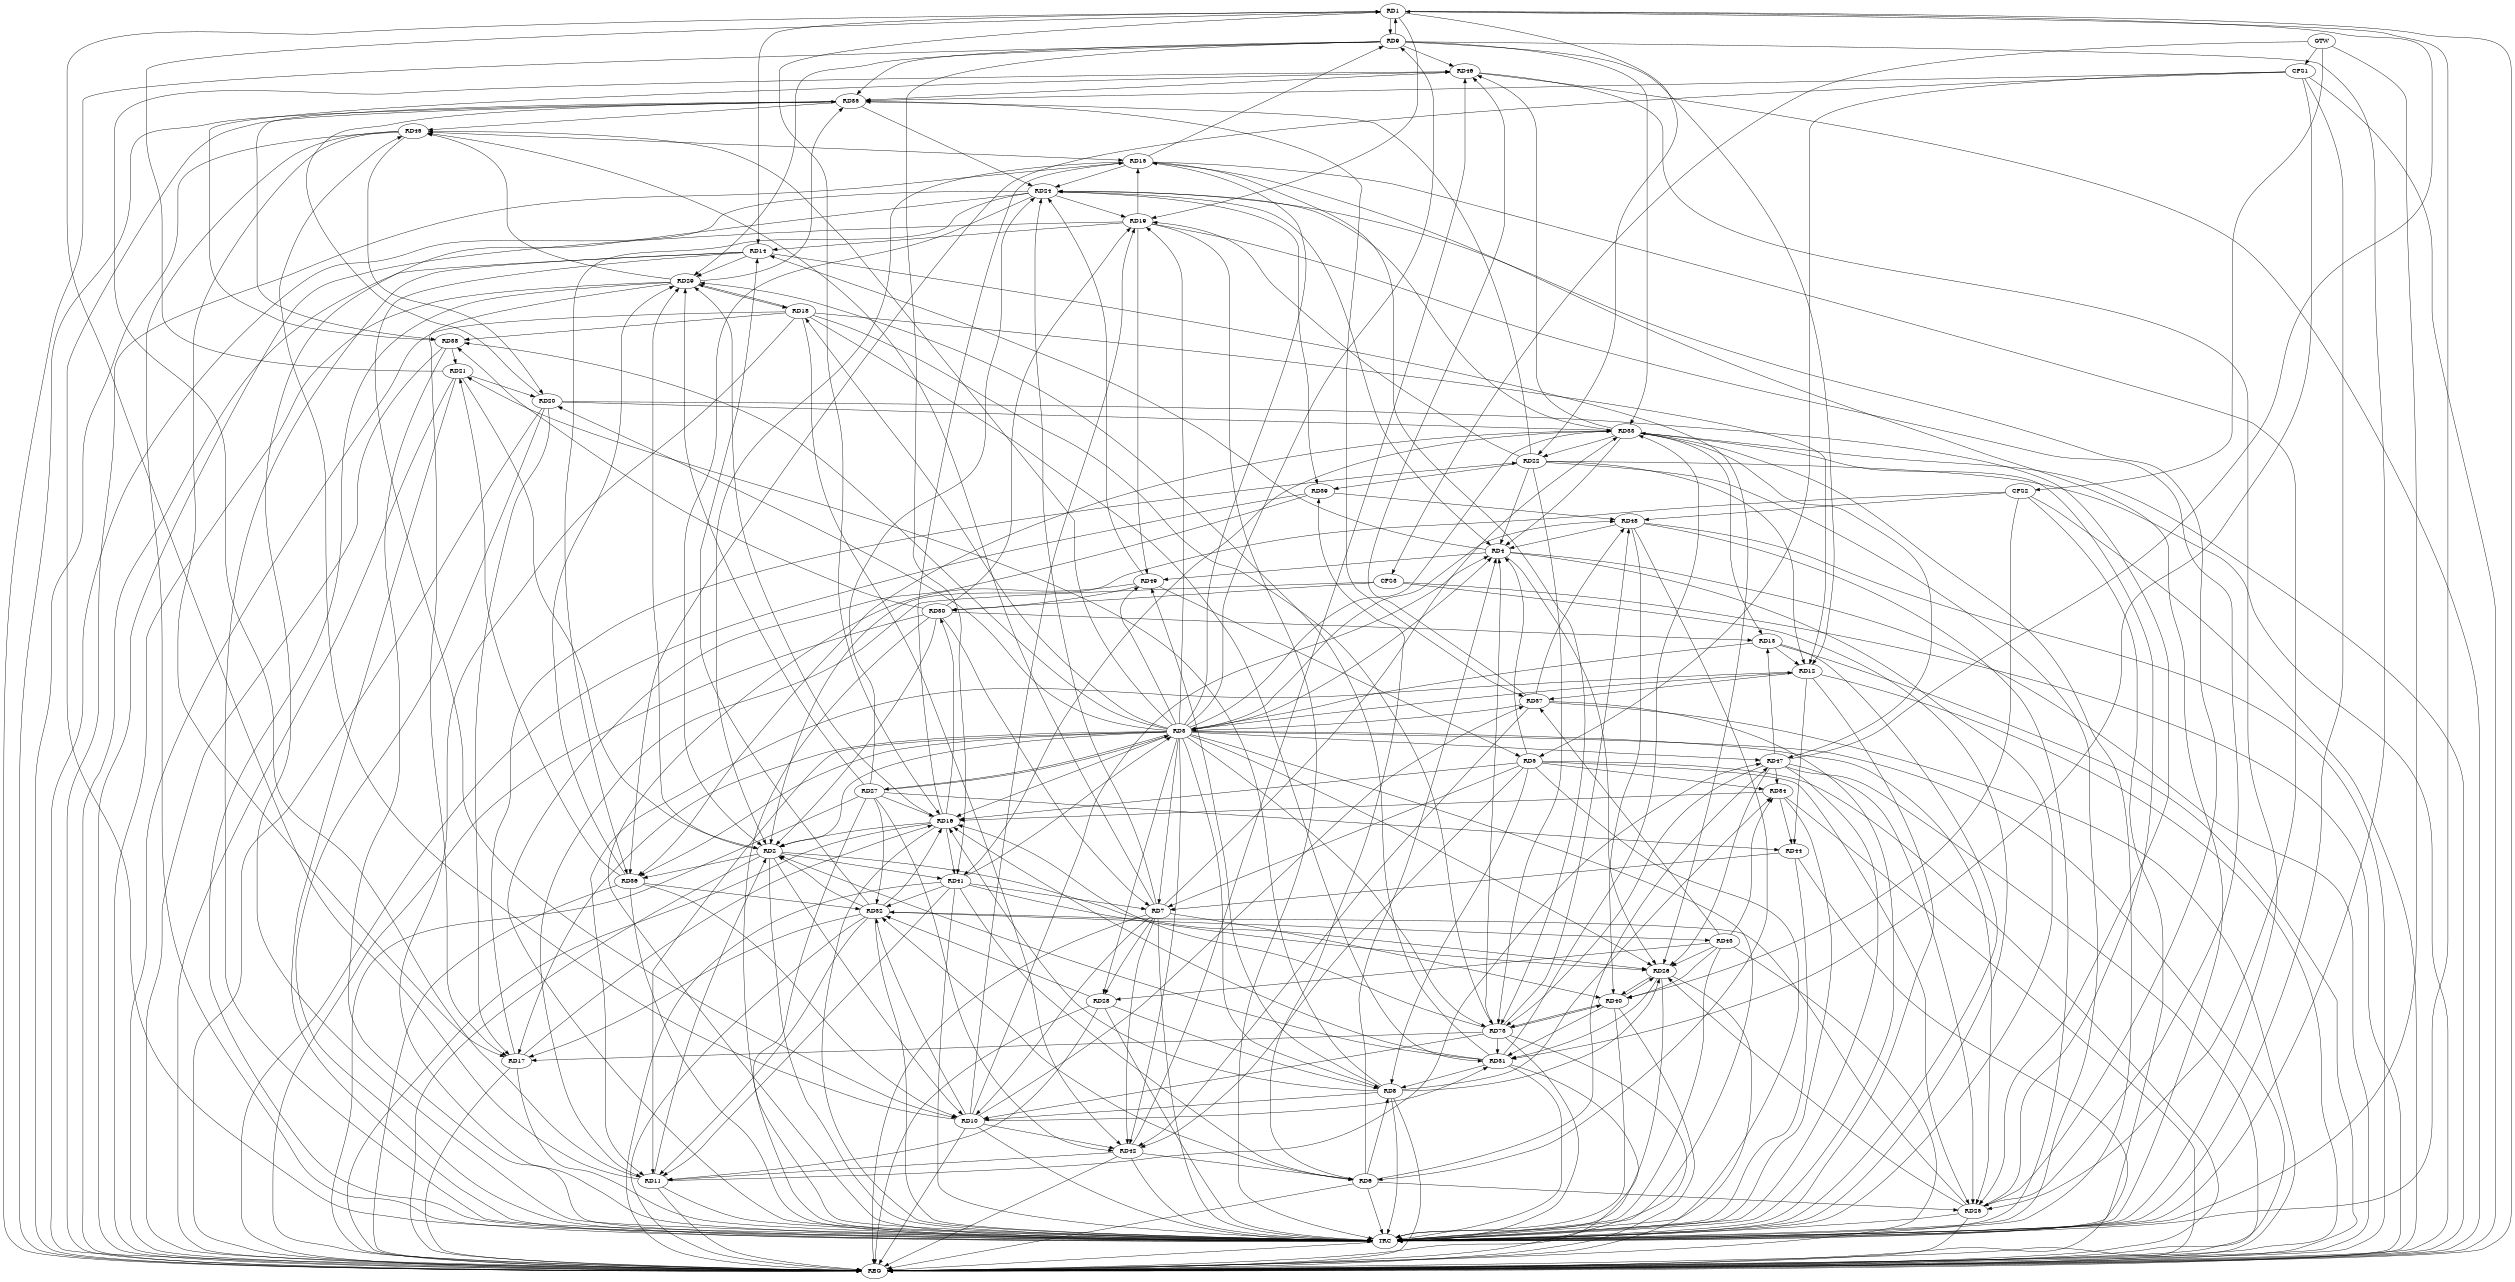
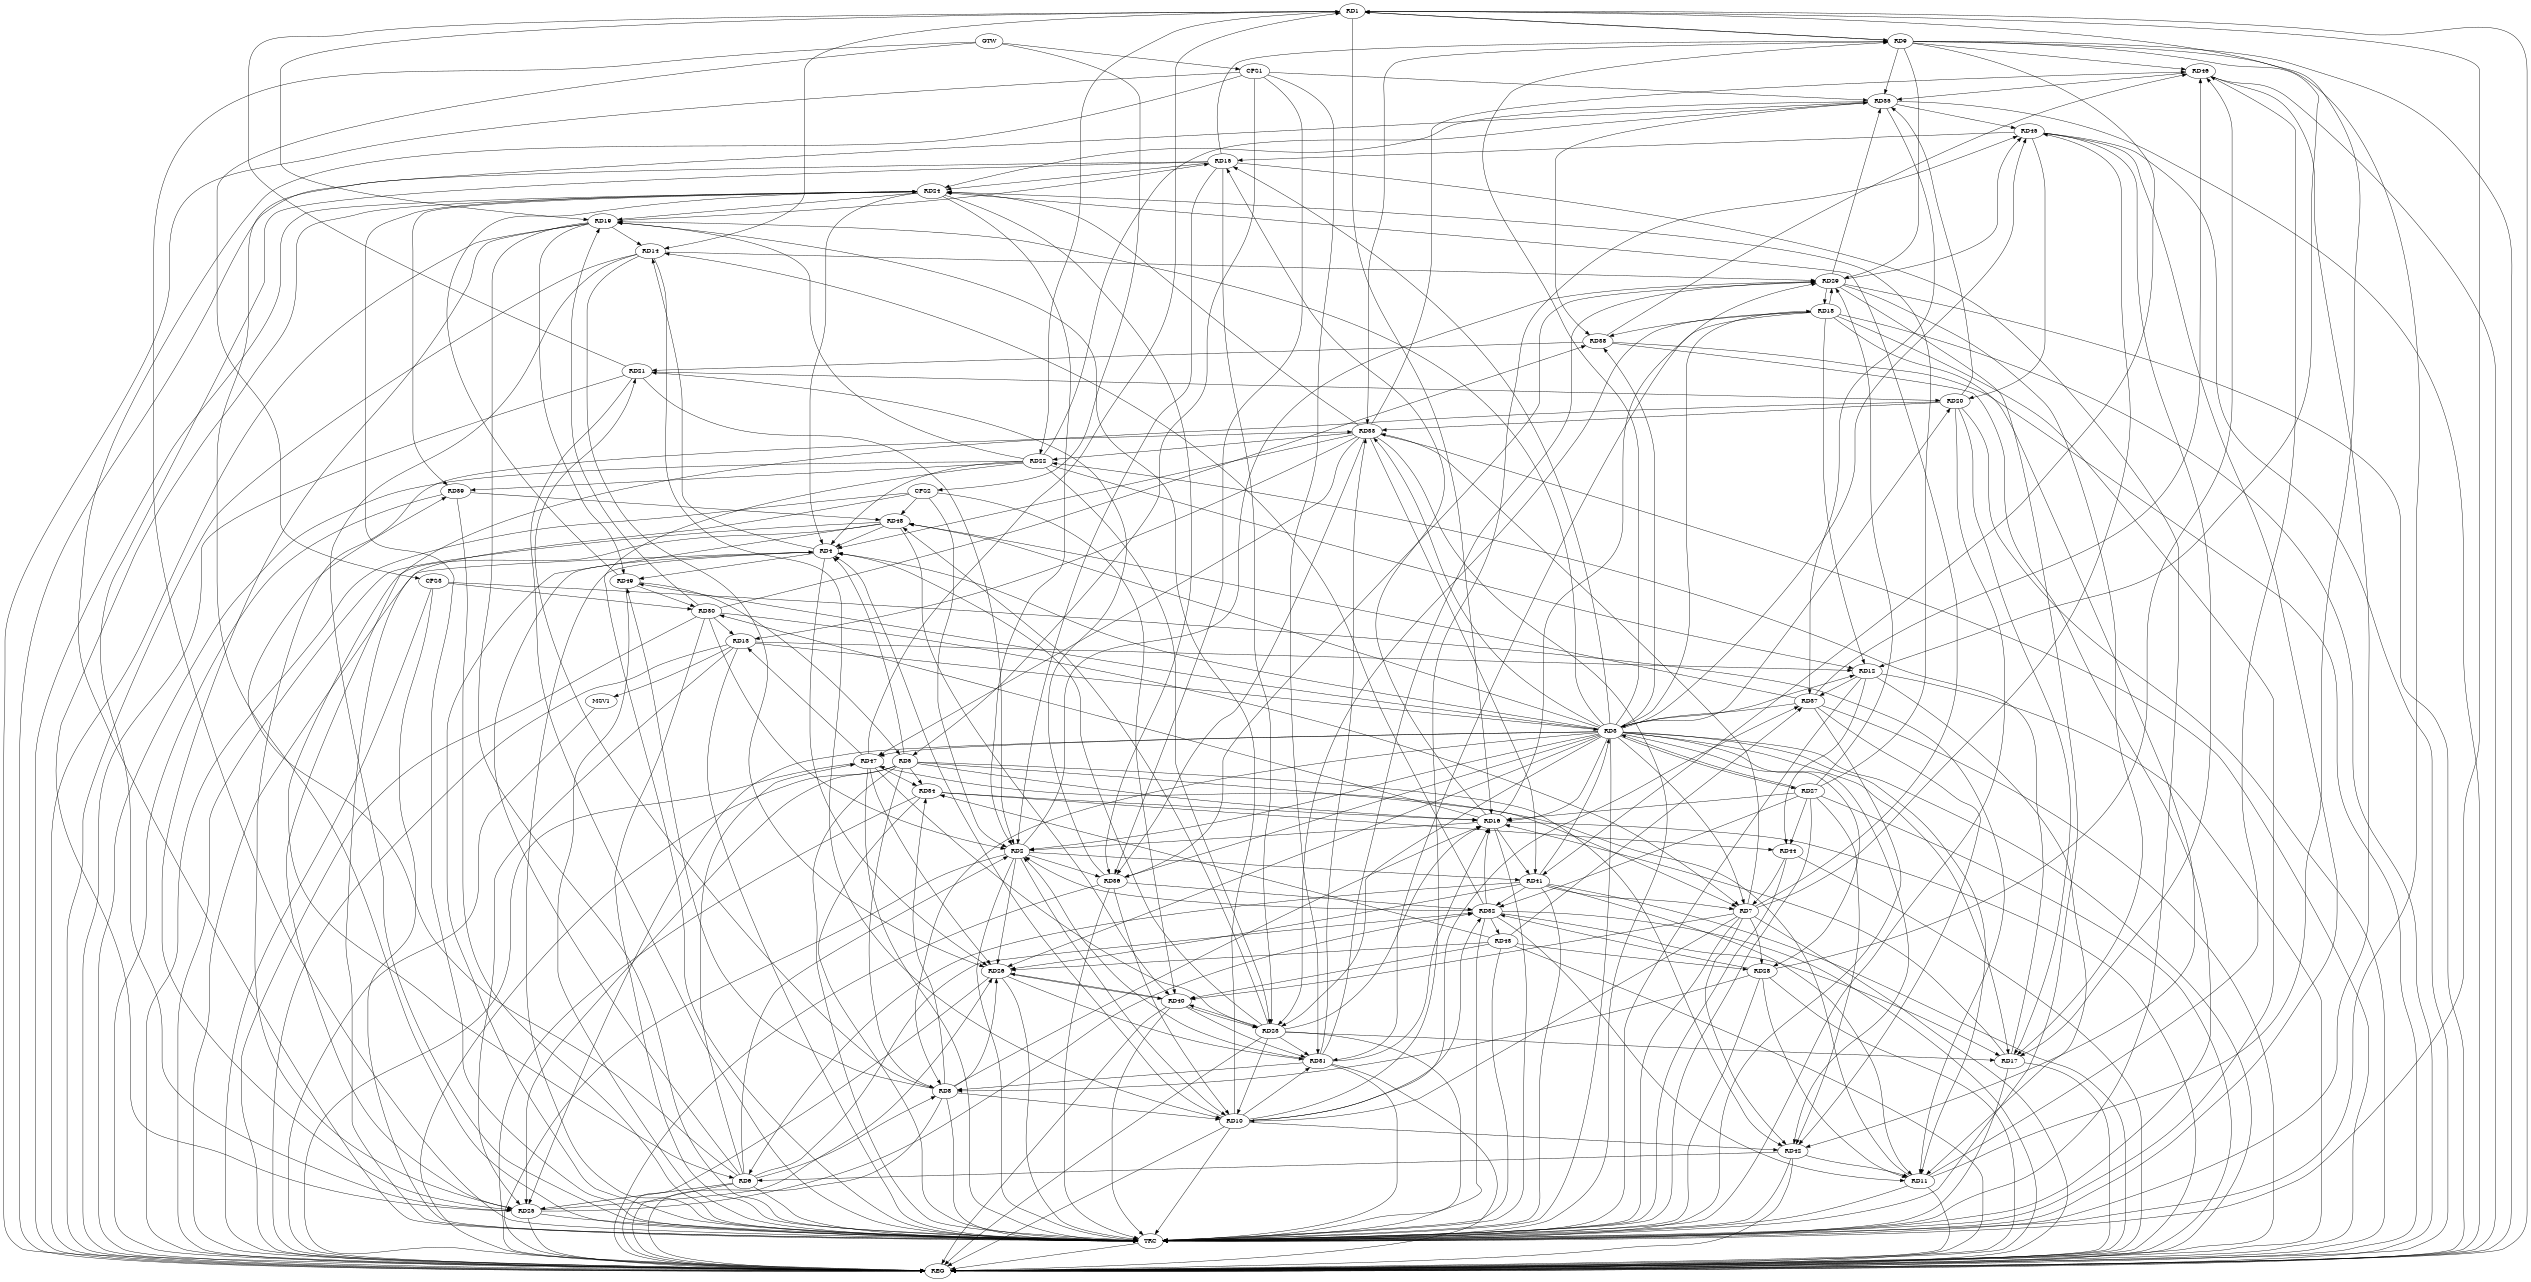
edge "RD42" -> "RD46": now "RD28" -> "RD46"
node "MSV1": added
edge "RD47" -> "RD25": now "RD13" -> "RD25"
edge "RD11" -> "RD2": now "RD6" -> "RD2"
node "RD73": label "RD73" -> "RD23"
